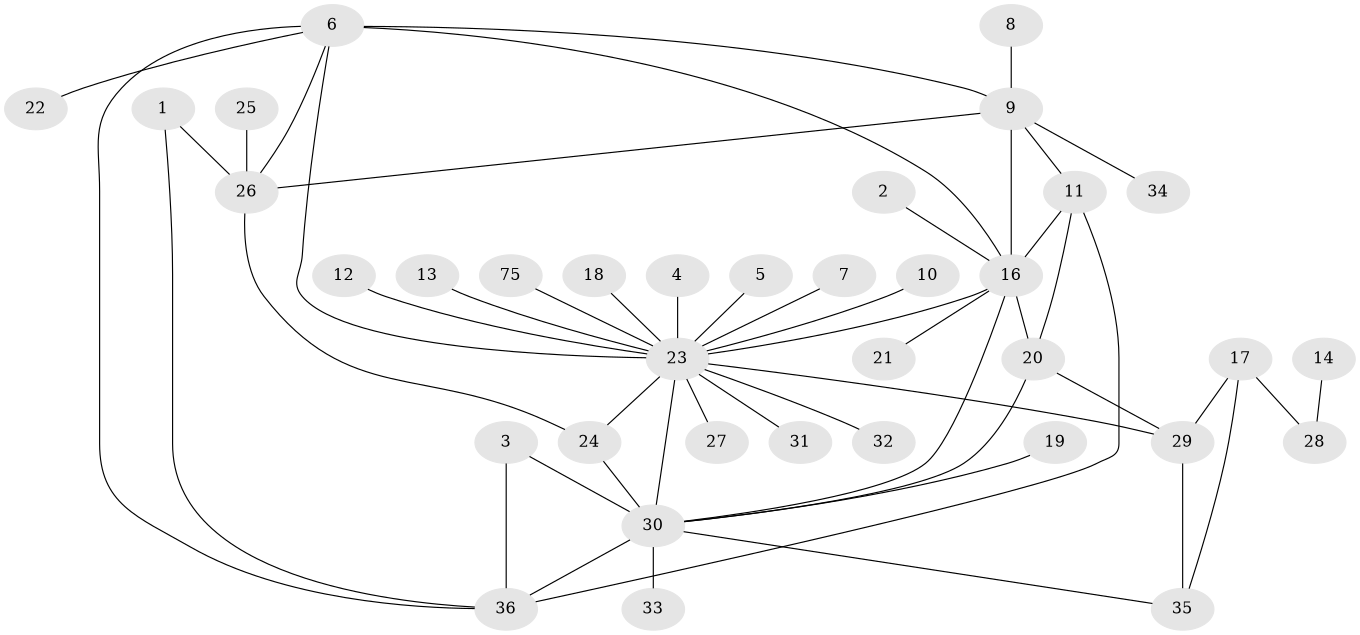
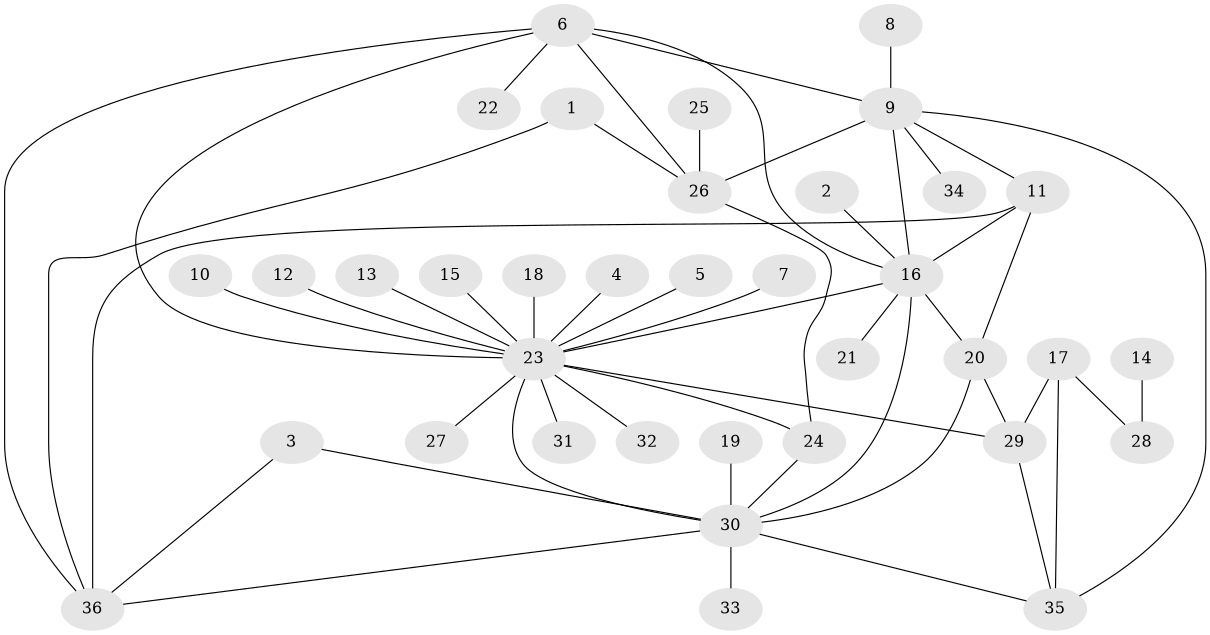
node "75": label "75" -> "15"
edge "9" -- "35": added
